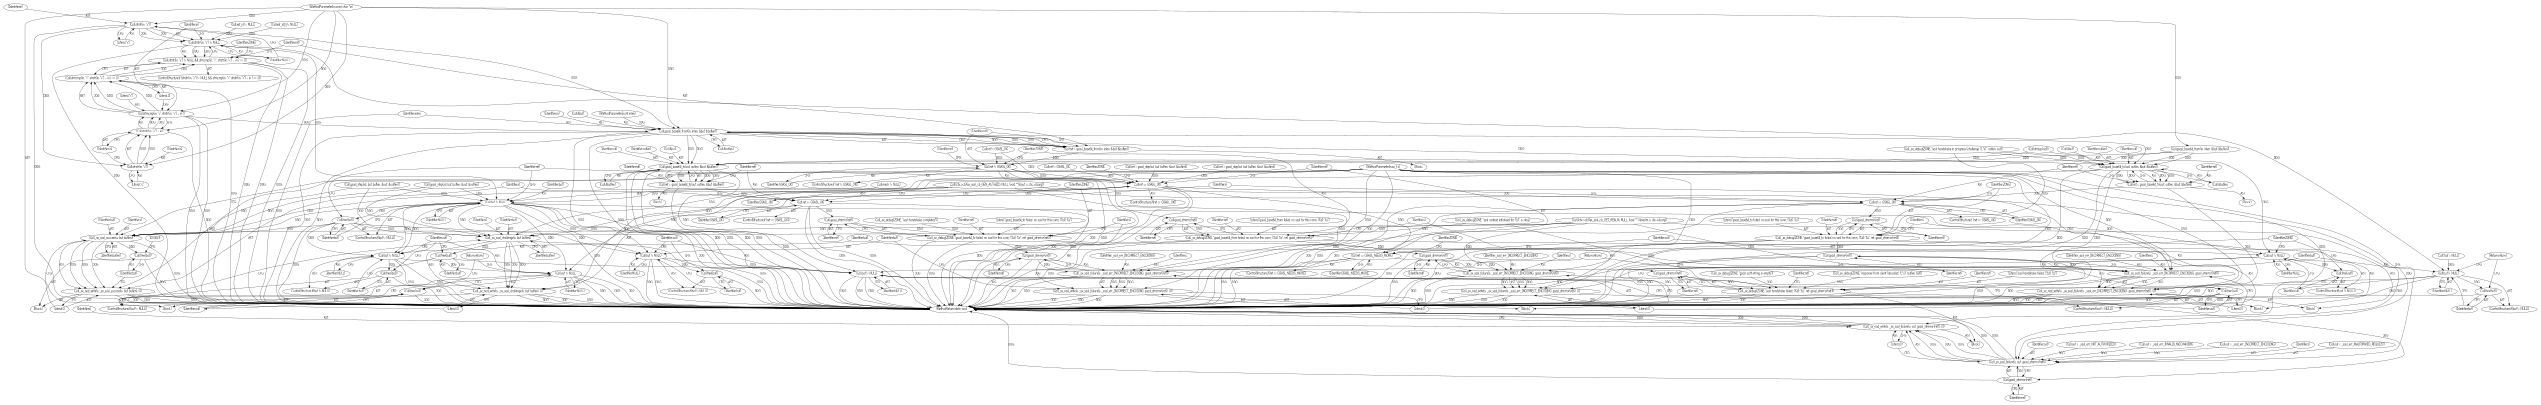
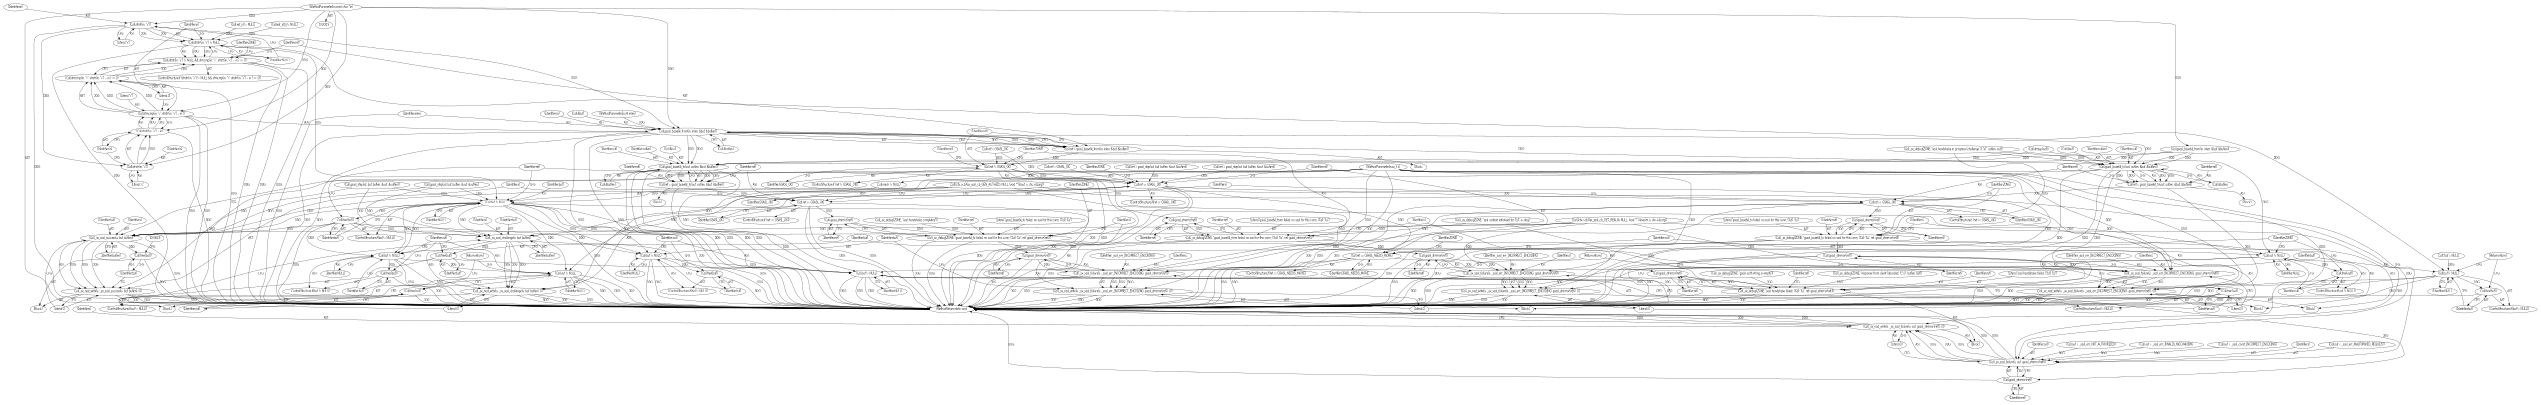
node "1000119": added
edge "(MethodParameterIn,sx_t s)" -> "(Call,_sx_sasl_challenge(s, buf, buflen))": now "(MethodParameterIn,sx_t s)" -> "(Call,mech != NULL)"
node "(Call,out = _sasl_err_INCORRECT_ENCODING)": label "(Call,out = _sasl_err_INCORRECT_ENCODING)" -> "(Call,out = _sasl_const_INCORRECT_ENCODING)"
